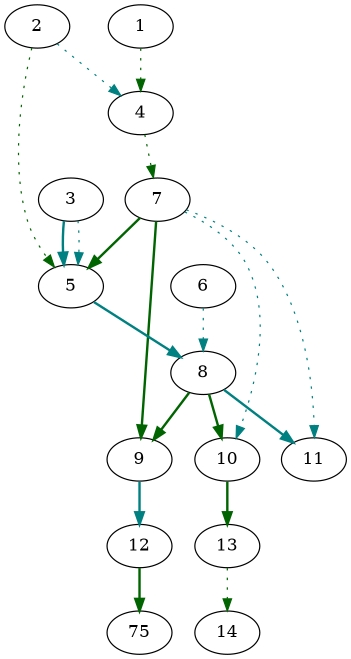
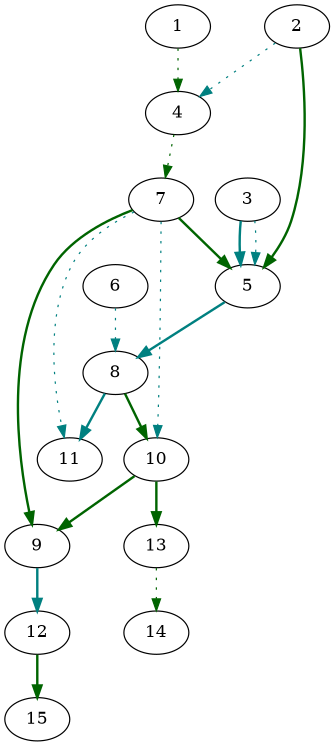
edge "2" -> "5": style dotted -> bold
edge "8" -> "9": now "10" -> "9"
node "75": label "75" -> "15"
